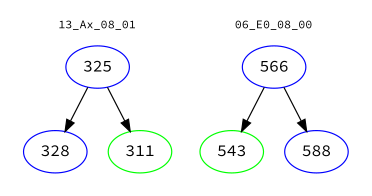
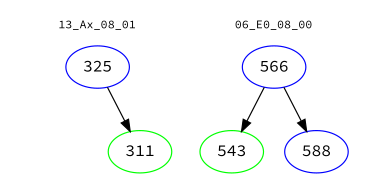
node "328": removed
